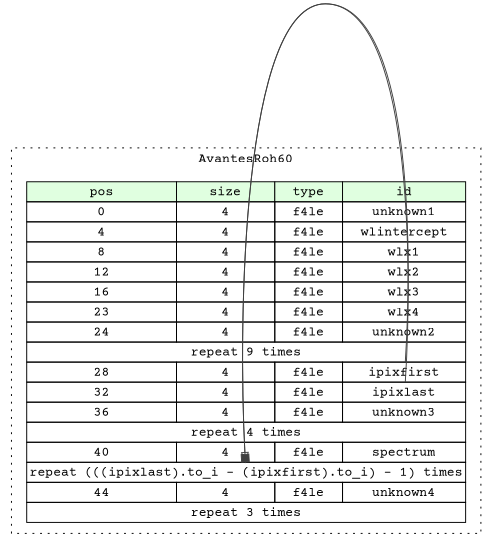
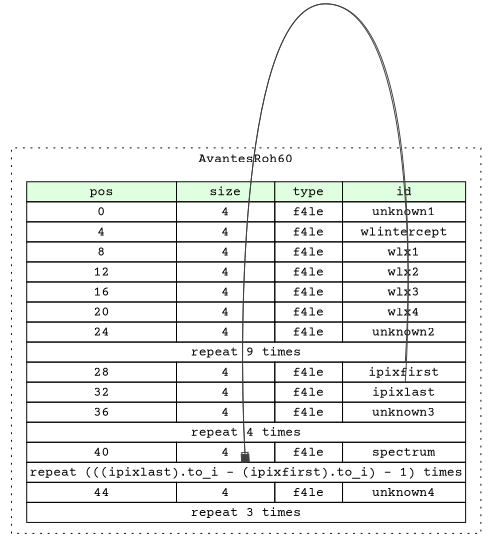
node "pos": text "23" -> "20"
